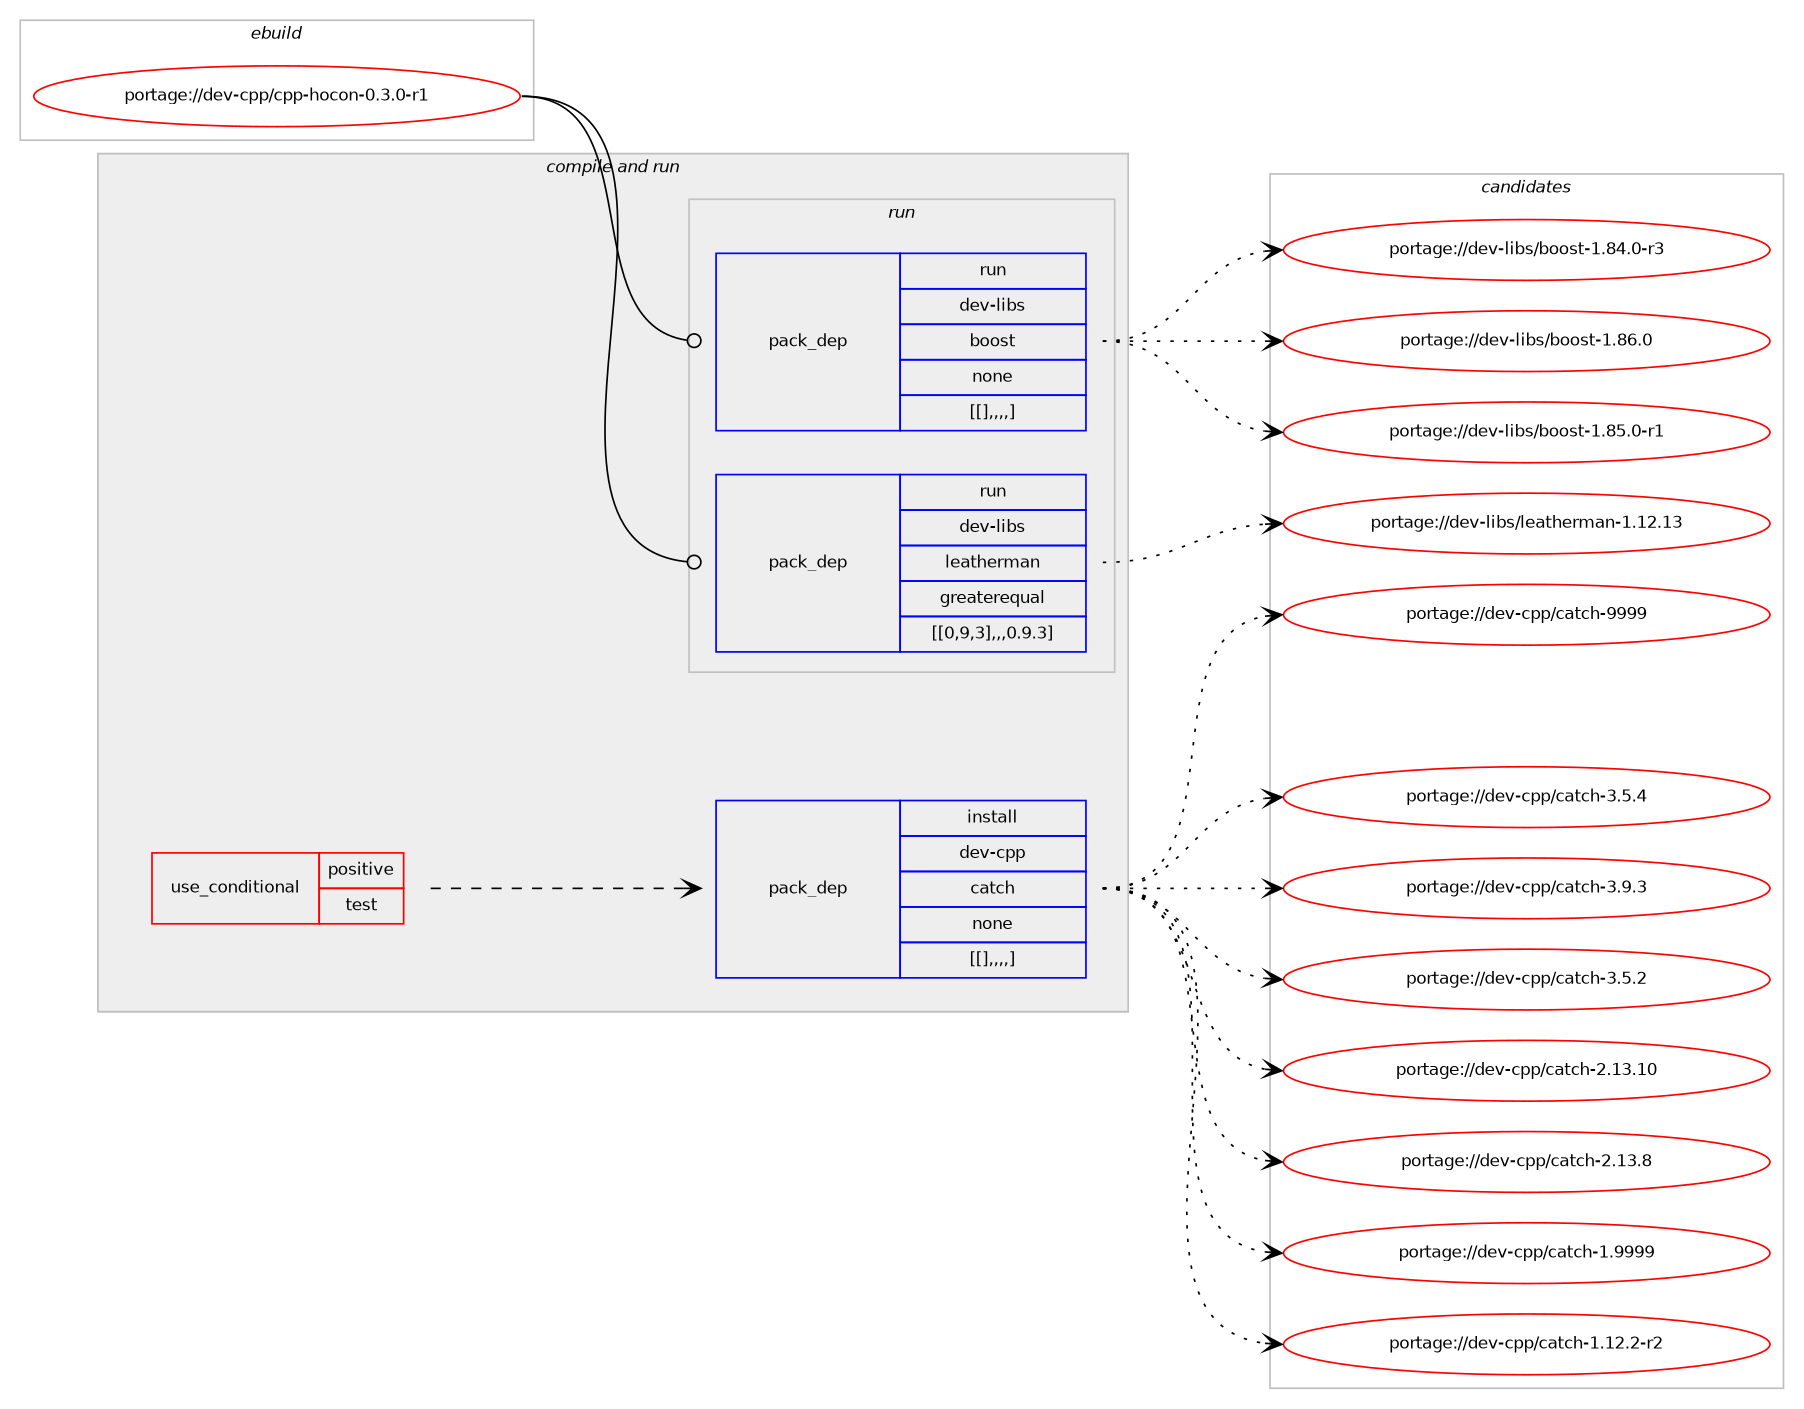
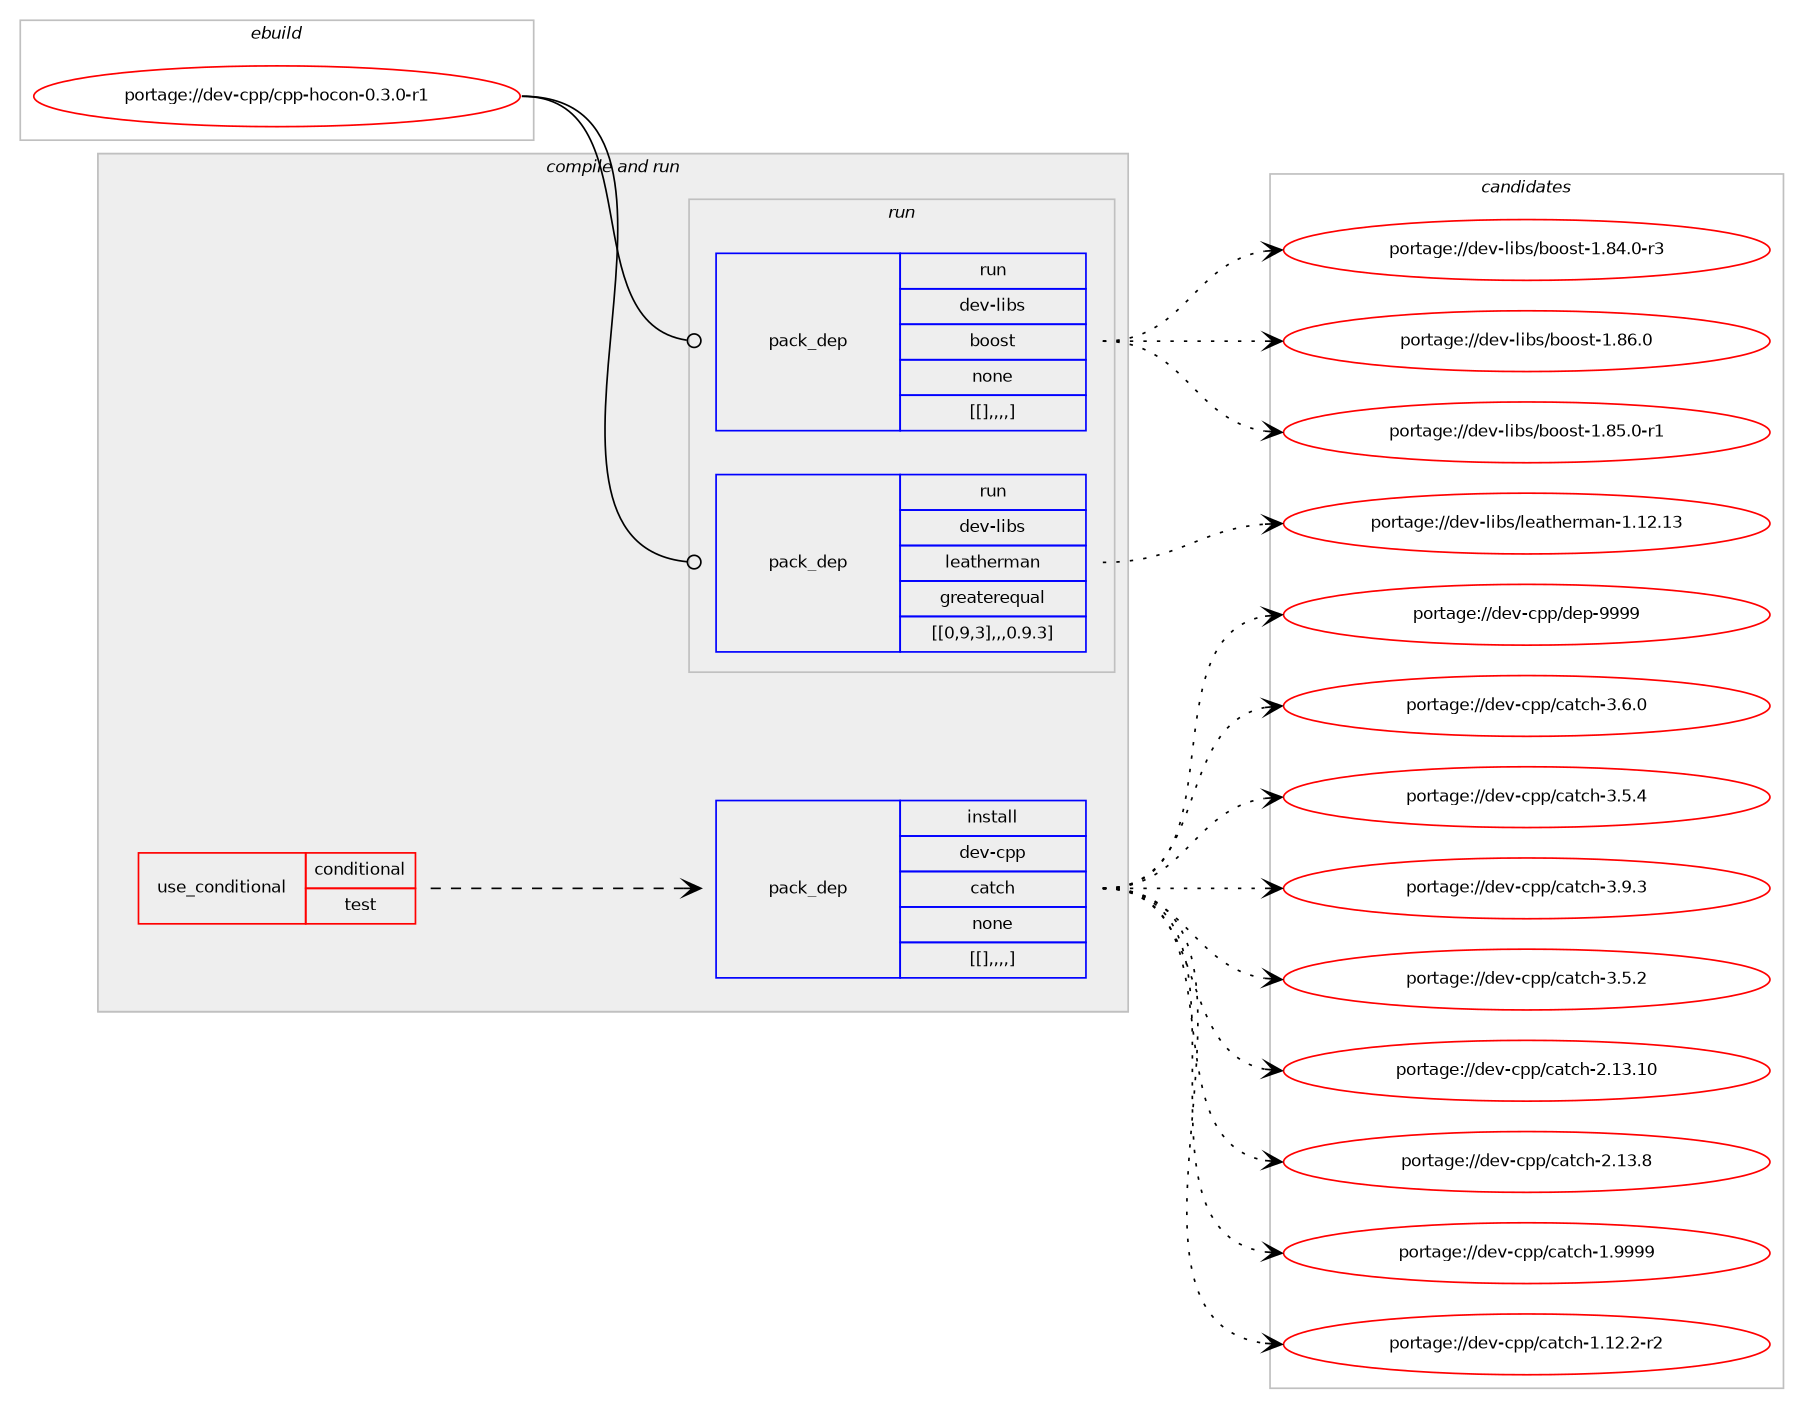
node "portage://dev-cpp/catch-9999": label "portage://dev-cpp/catch-9999" -> "portage://dev-cpp/dep-9999"
node "portage://dev-cpp/catch-3.6.0": added
node "use_conditional": text "positive" -> "conditional"
